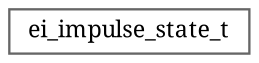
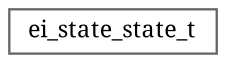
node "ei_impulse_state_t": label "ei_impulse_state_t" -> "ei_state_state_t"
